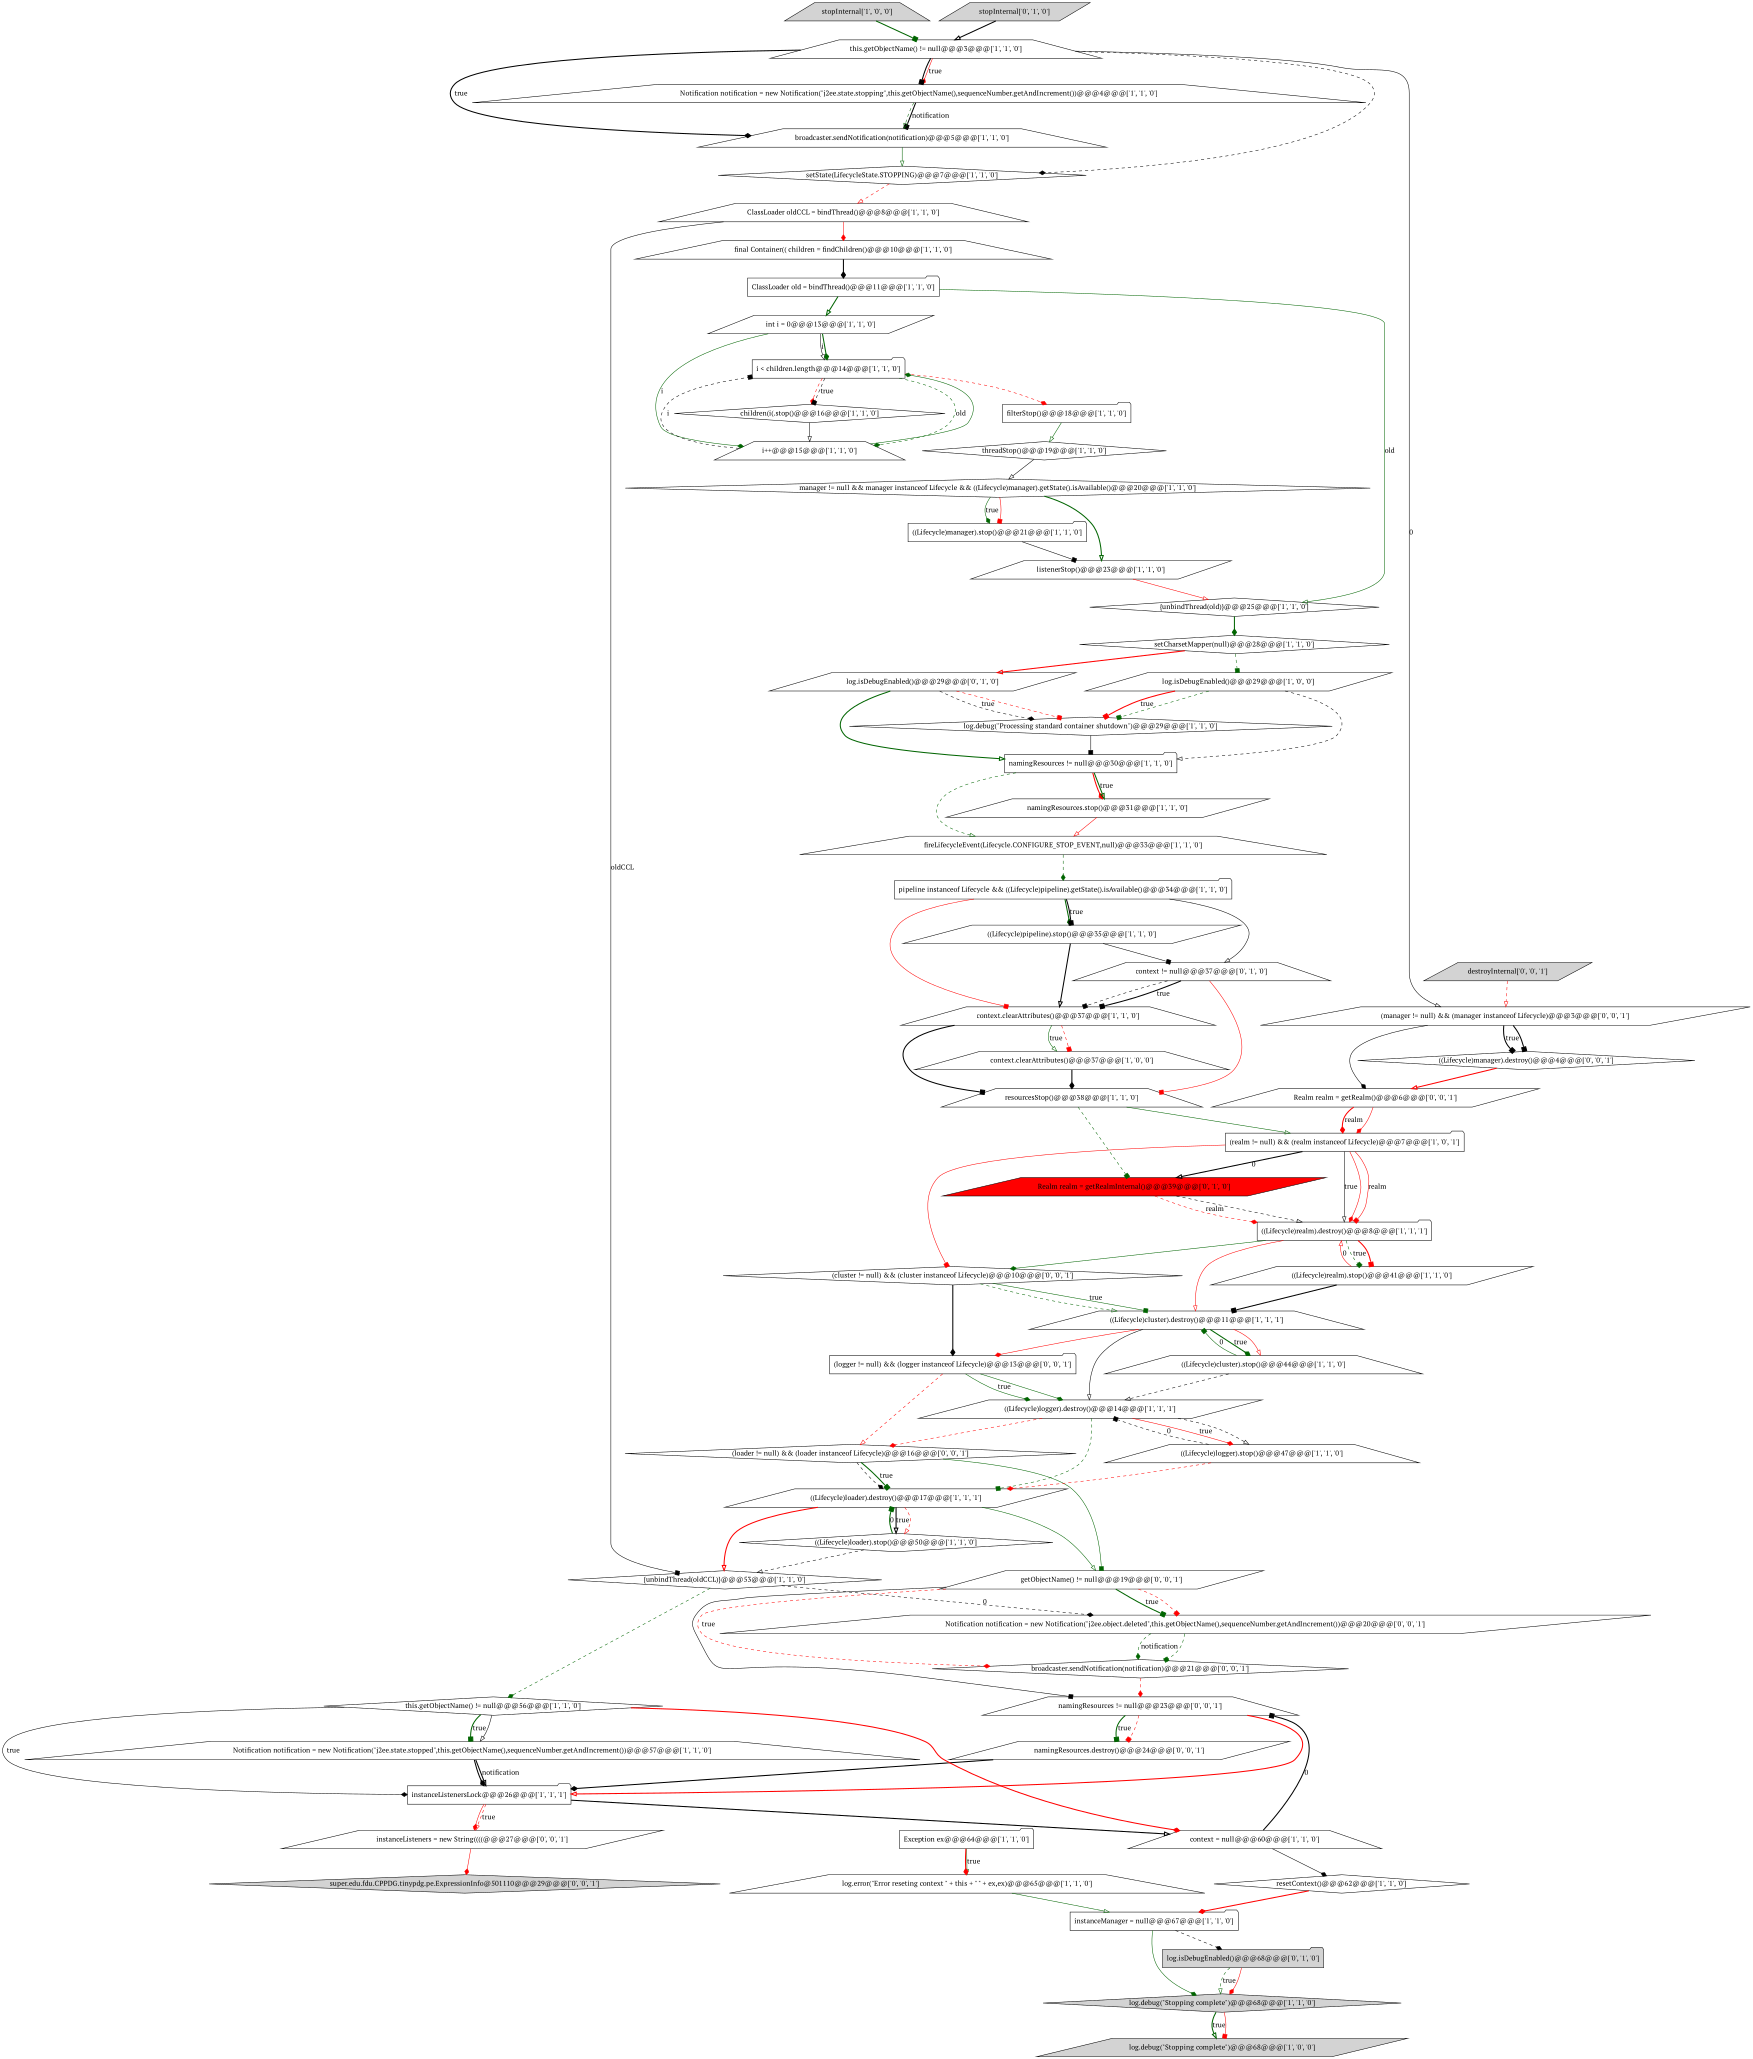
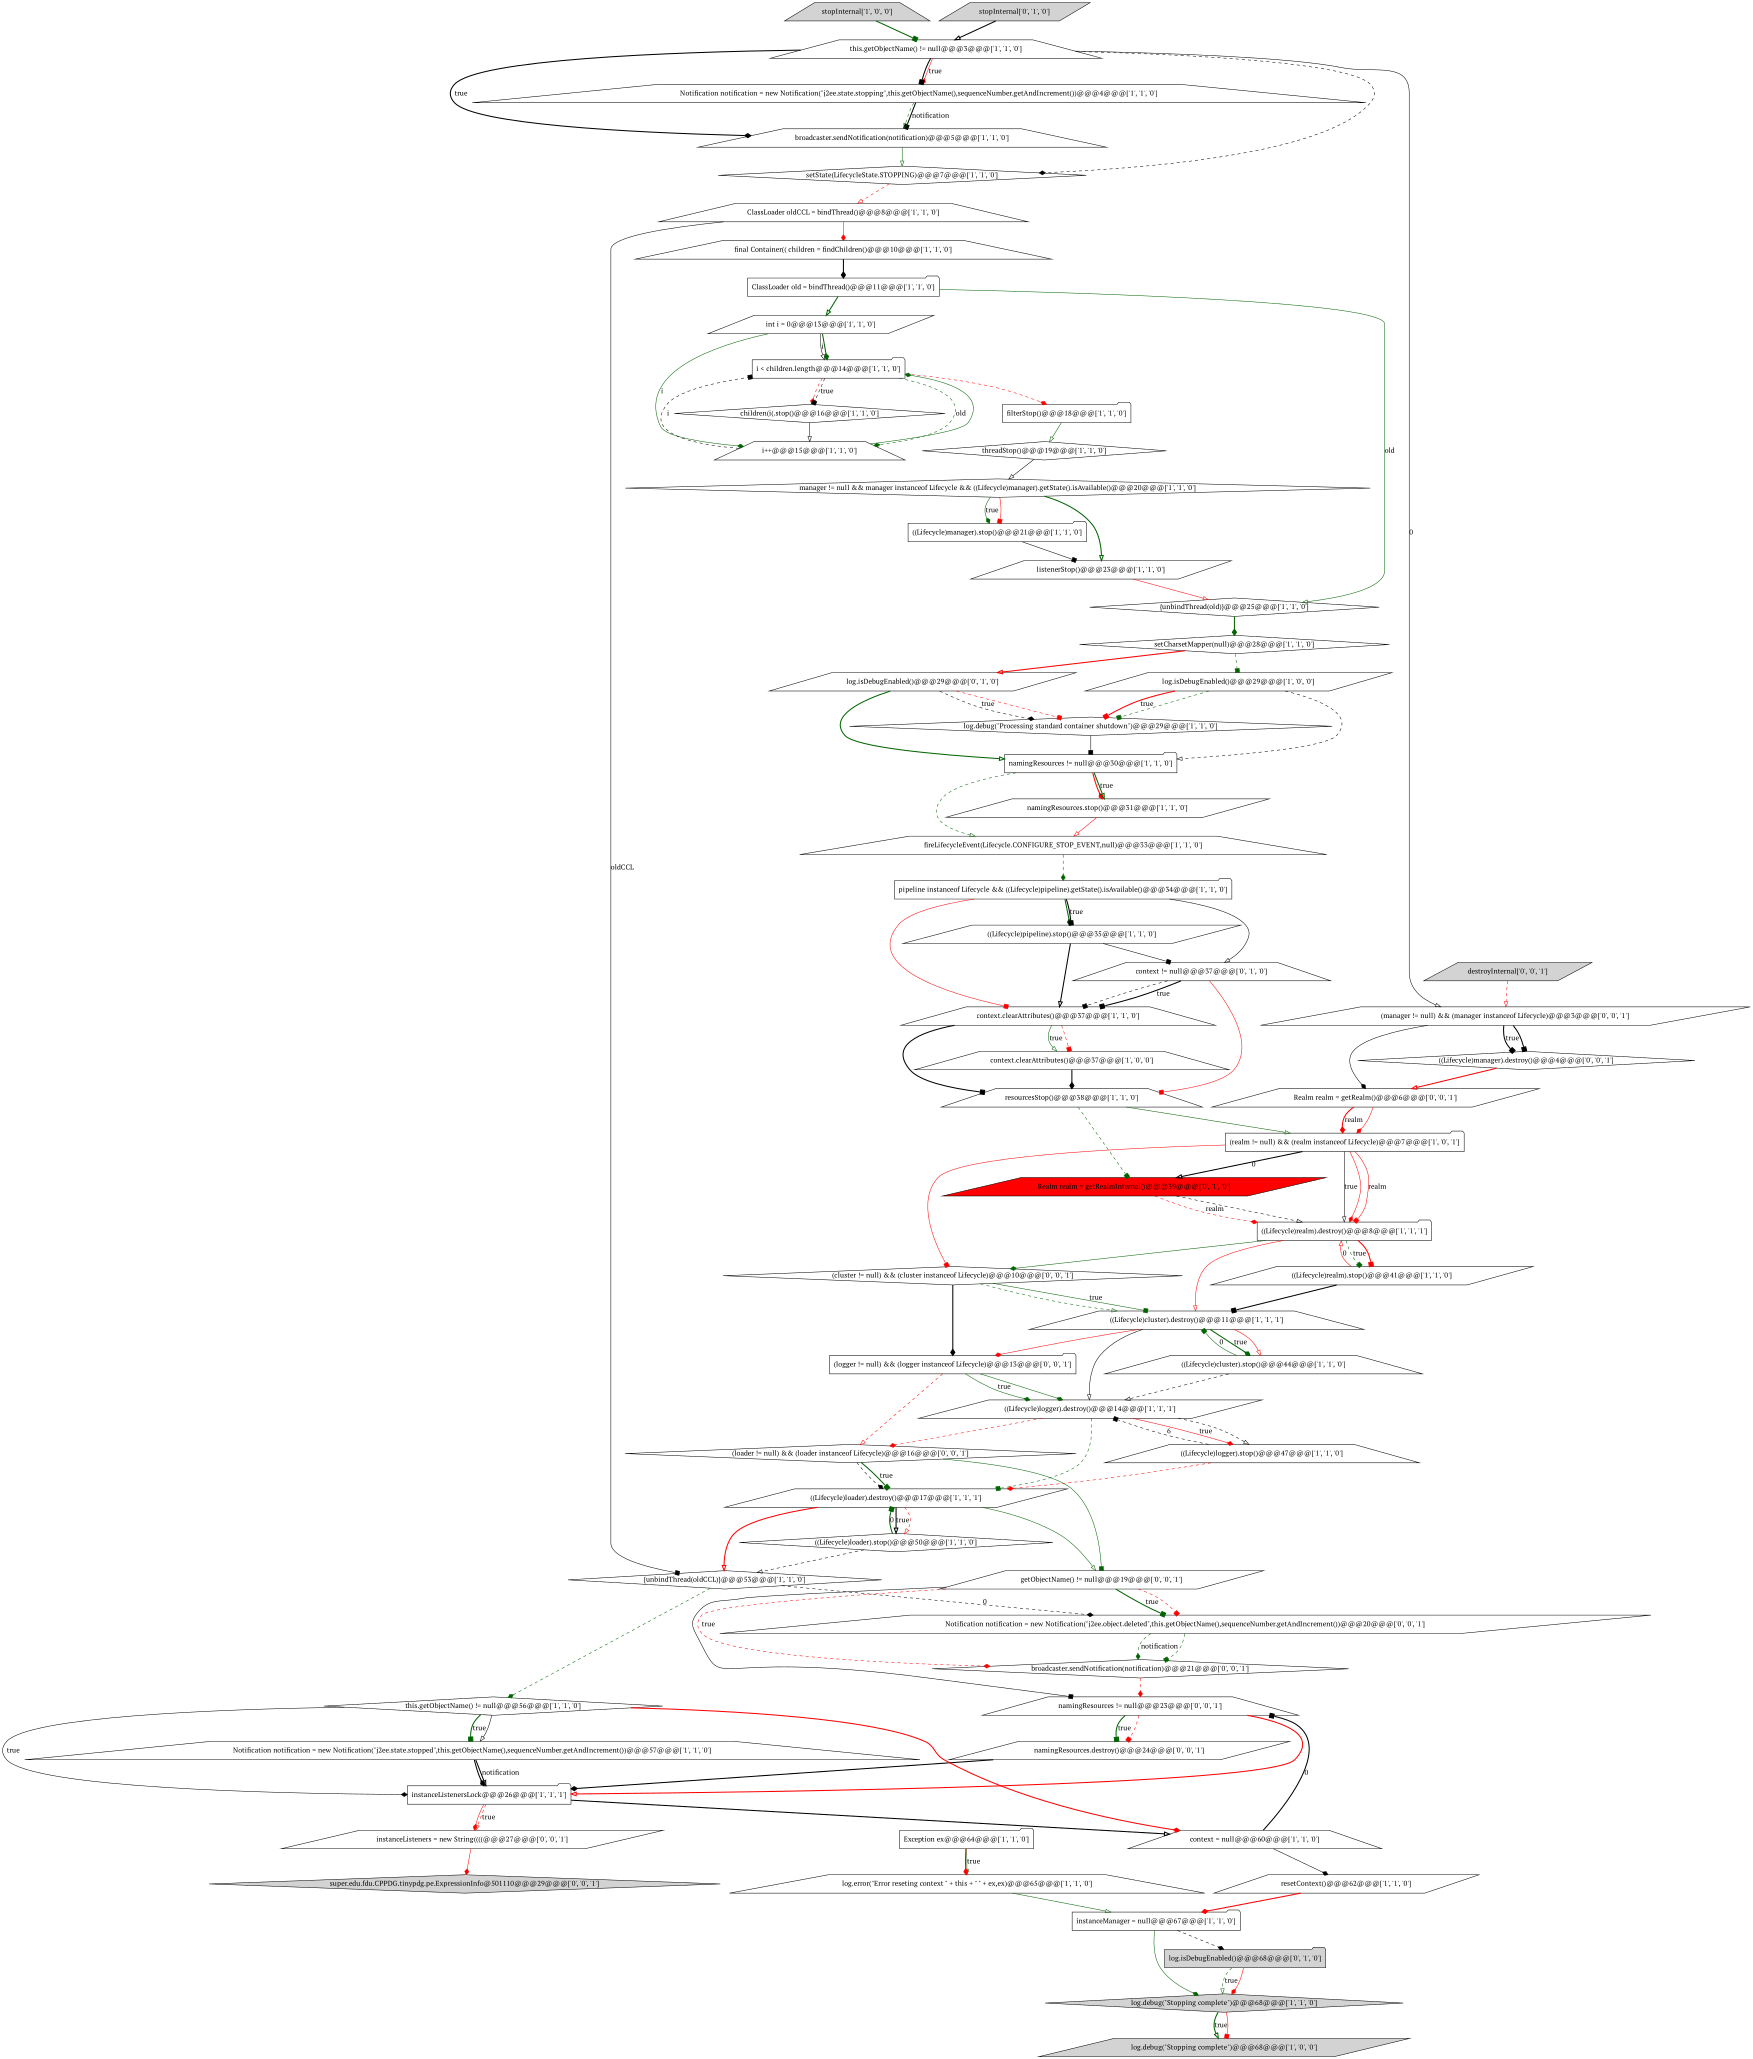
edge "((Lifecycle)logger).stop()@@@47@@@['1', '1', '0']" -> "((Lifecycle)logger).destroy()@@@14@@@['1', '1', '1']": label "0" -> "6"
node "resetContext()@@@62@@@['1', '1', '0']": shape diamond -> parallelogram
